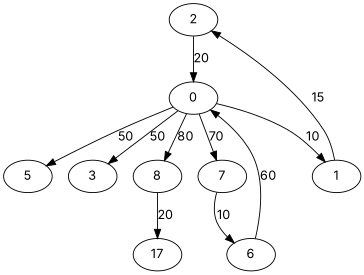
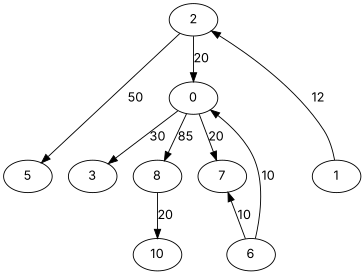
edge "1" -> "2": label "15" -> "12"
edge "0" -> "1": removed, label "10"
edge "0" -> "5": now "2" -> "5"
edge "0" -> "3": label "50" -> "30"
edge "0" -> "8": label "80" -> "85"
edge "0" -> "7": label "70" -> "20"
edge "6" -> "0": label "60" -> "10"
edge "7" -> "6": reversed
node "17": label "17" -> "10"
